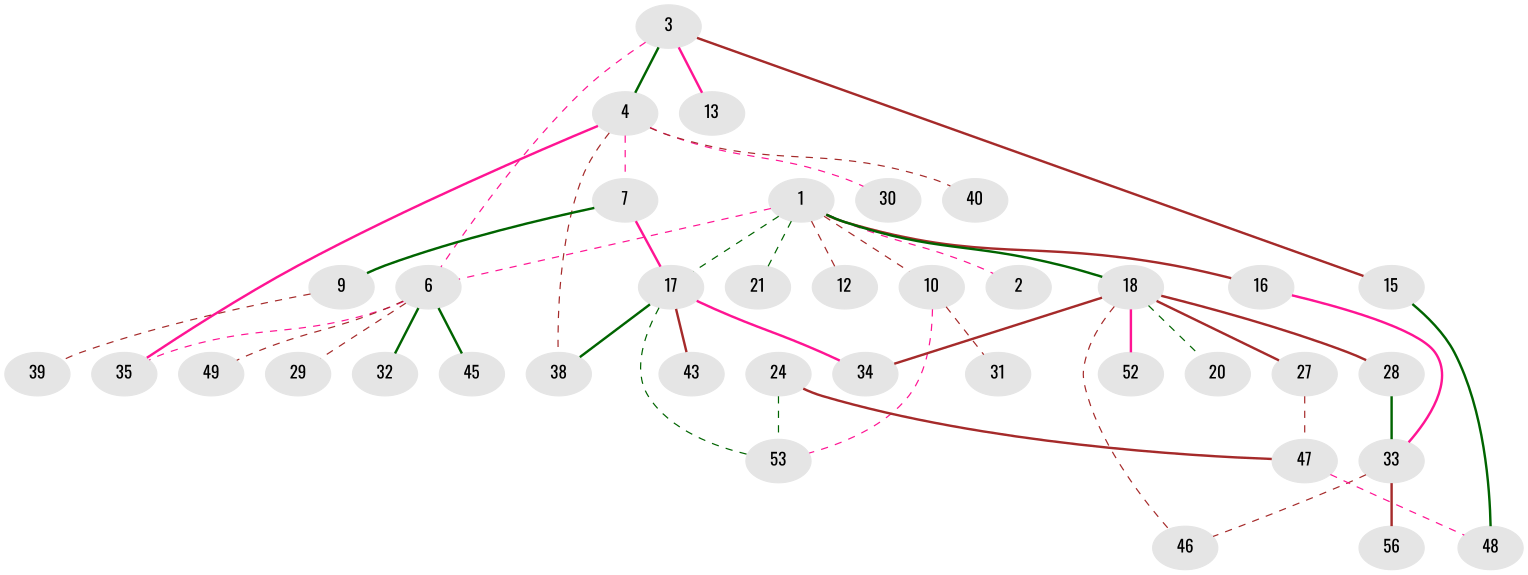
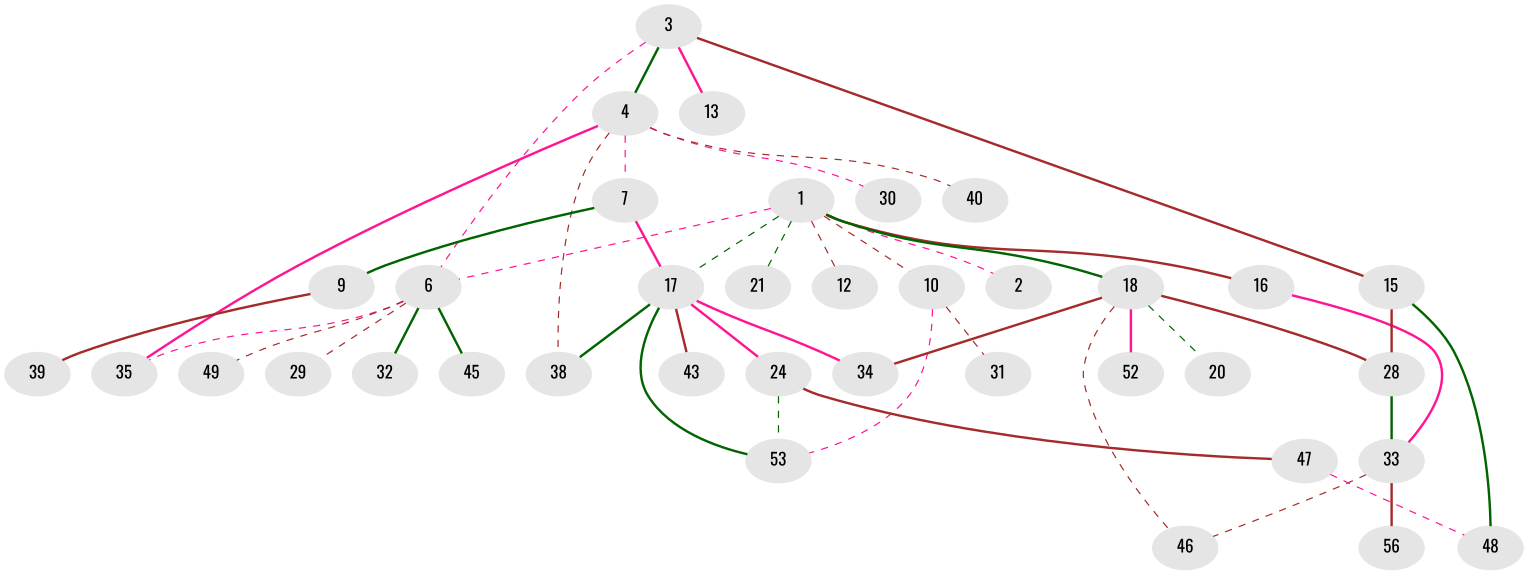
edge "9" -- "39": style dashed -> bold
edge "17" -- "24": added
edge "15" -- "28": added
node "27": removed
edge "17" -- "53": style dashed -> bold
